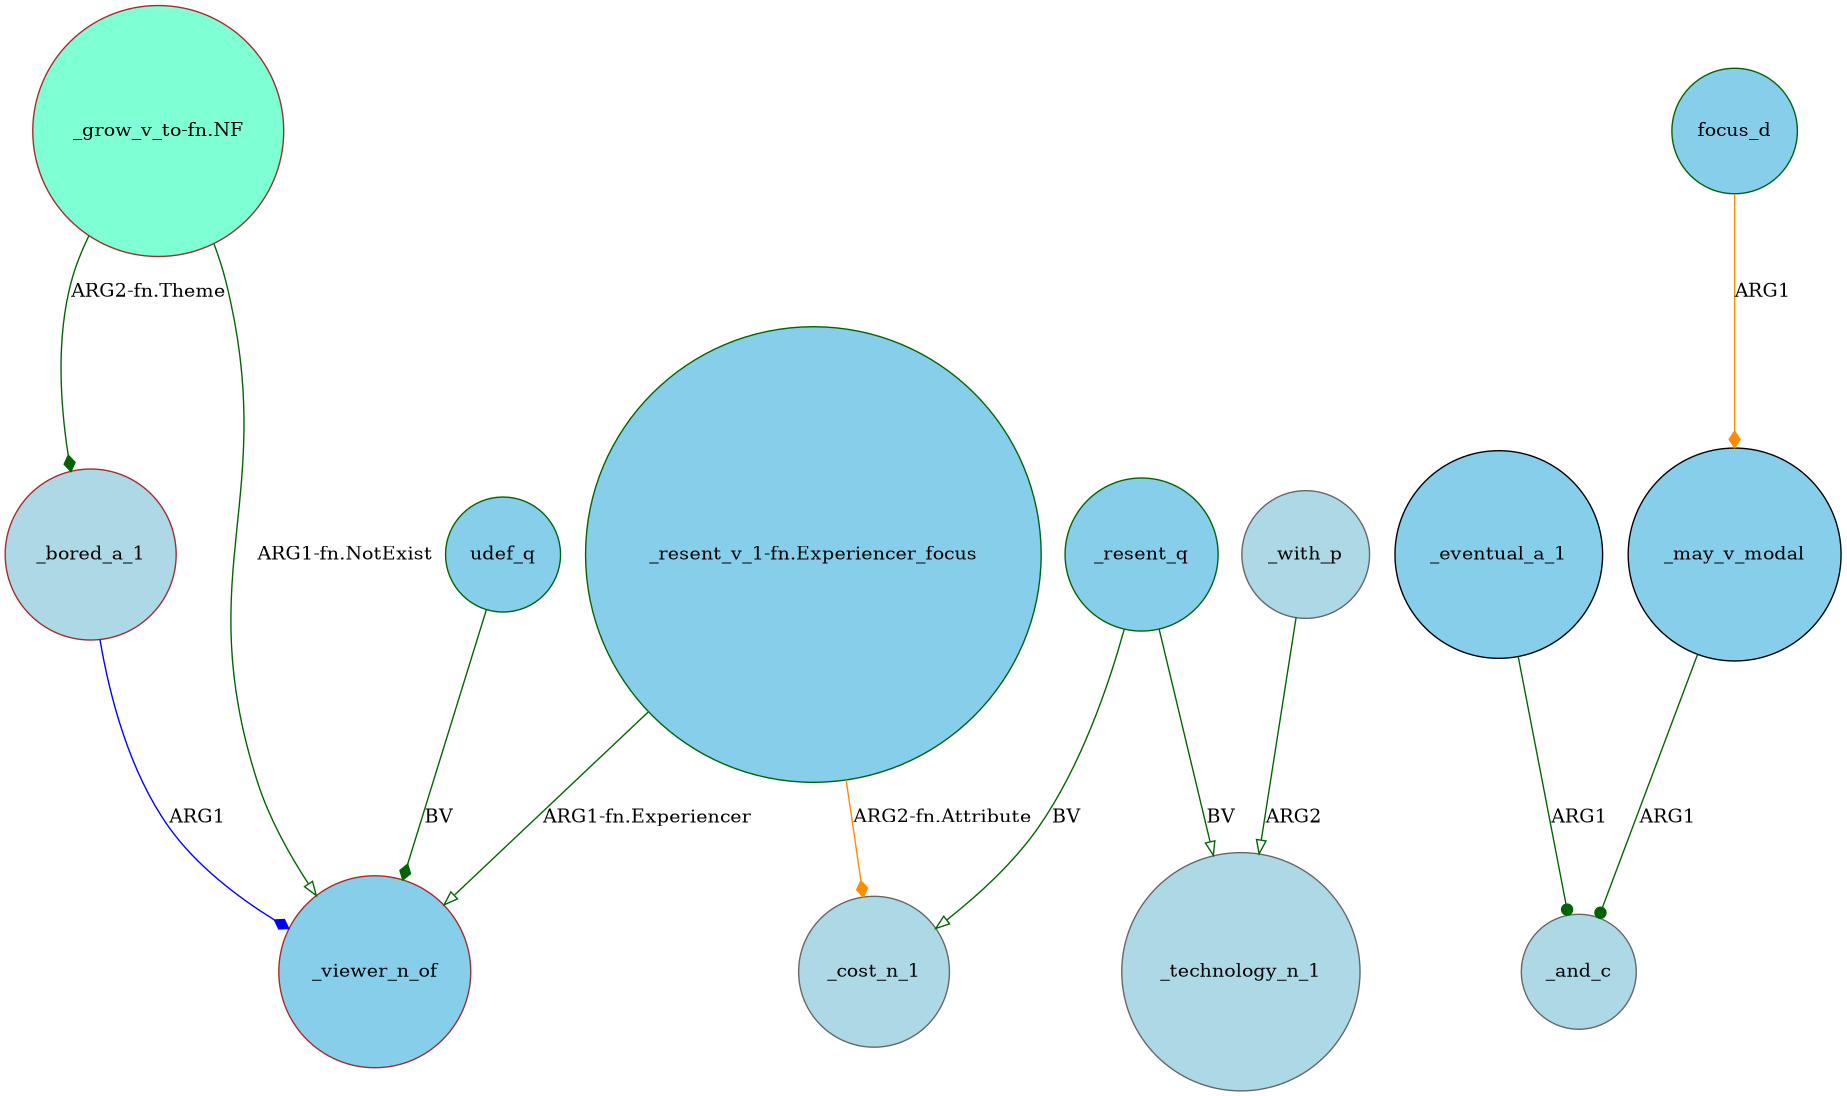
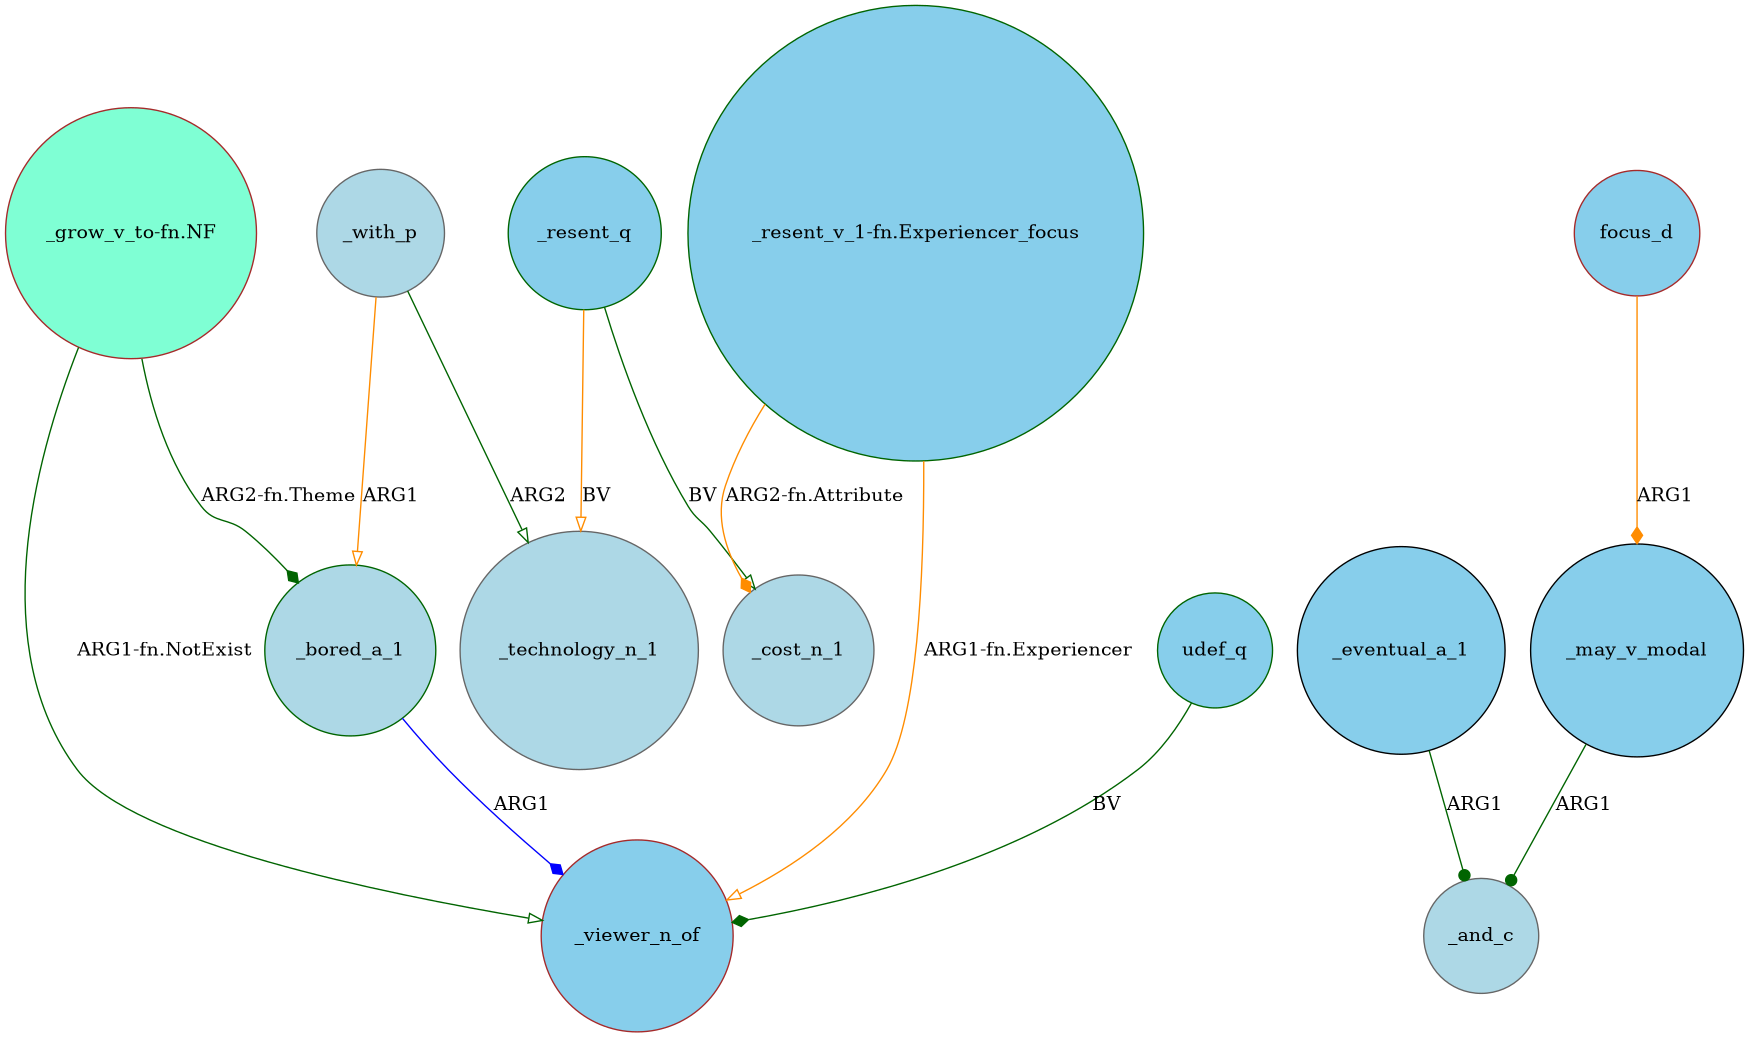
node "focus_d": color darkgreen -> brown
edge "_with_p" -> "_bored_a_1": added, label "ARG1"
node "_bored_a_1": color brown -> darkgreen
edge "_resent_q" -> "_technology_n_1": color darkgreen -> darkorange
edge "_resent_v_1-fn.Experiencer_focus" -> "_viewer_n_of": color darkgreen -> darkorange
